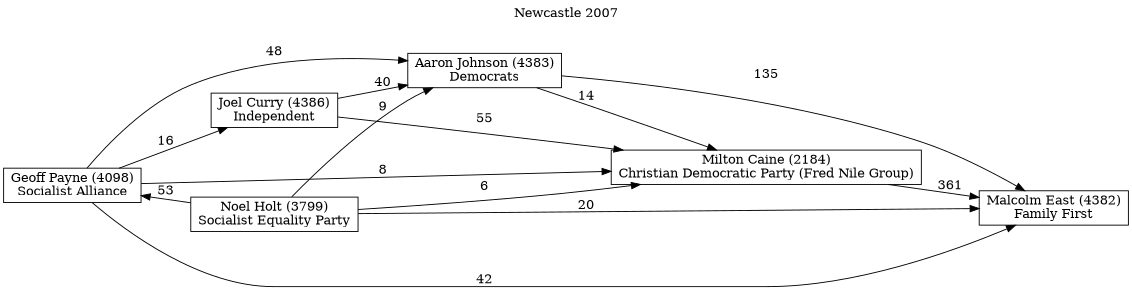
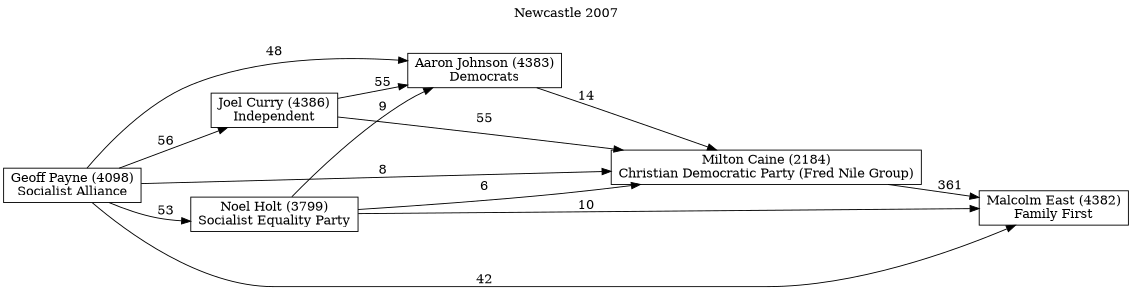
edge "Joel Curry (4386) Independent" -> "Aaron Johnson (4383) Democrats": label "40" -> "55"
edge "Aaron Johnson (4383) Democrats" -> "Malcolm East (4382) Family First": removed, label "135"
edge "Geoff Payne (4098) Socialist Alliance" -> "Joel Curry (4386) Independent": label "16" -> "56"
edge "Noel Holt (3799) Socialist Equality Party" -> "Geoff Payne (4098) Socialist Alliance": reversed
edge "Noel Holt (3799) Socialist Equality Party" -> "Malcolm East (4382) Family First": label "20" -> "10"
